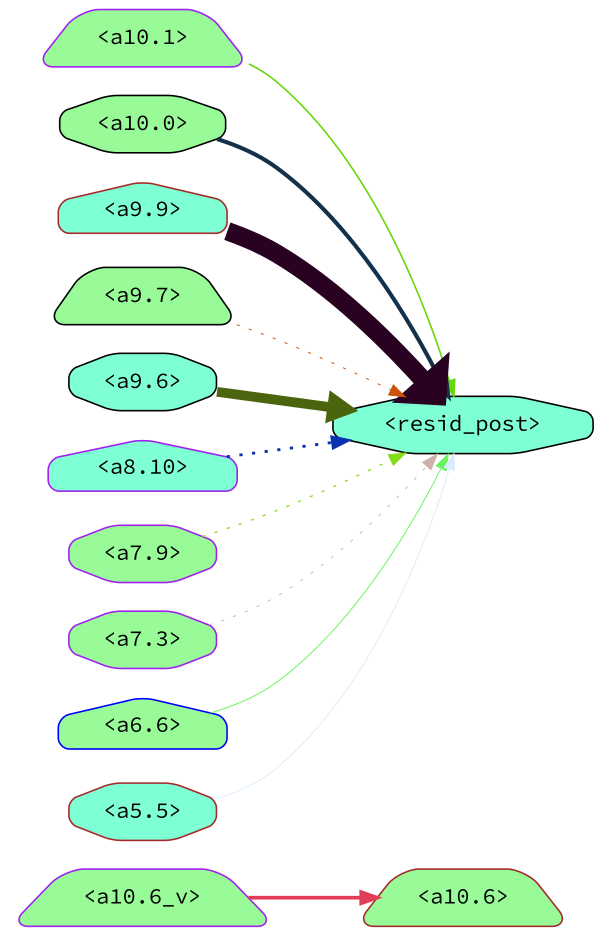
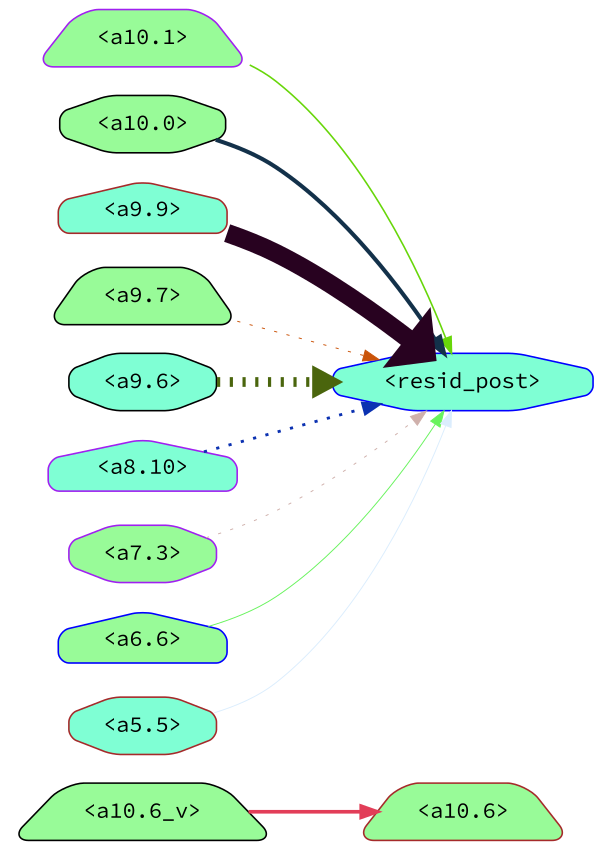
edge "<a9.6>" -> "<resid_post>": style solid -> dotted
node "<resid_post>": color black -> blue
node "<a7.9>": removed
node "<a10.6_v>": color purple -> black
